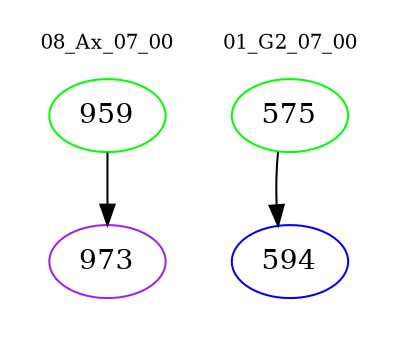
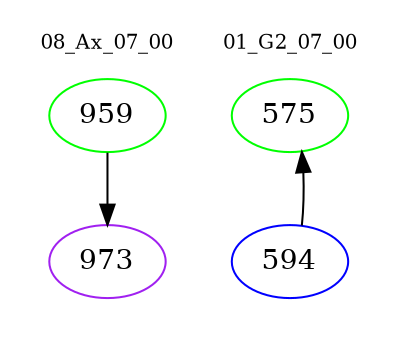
edge "575" -> "594": reversed
